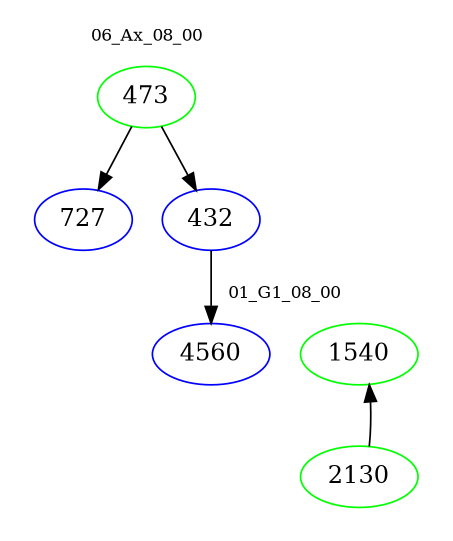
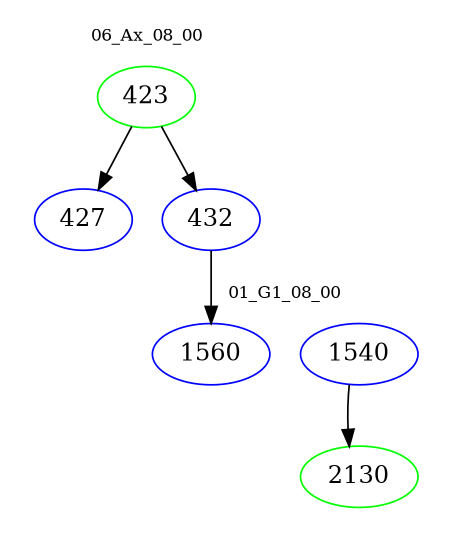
node "473": label "473" -> "423"
node "727": label "727" -> "427"
node "4560": label "4560" -> "1560"
node "1540": color green -> blue
edge "2130" -> "1540": reversed
